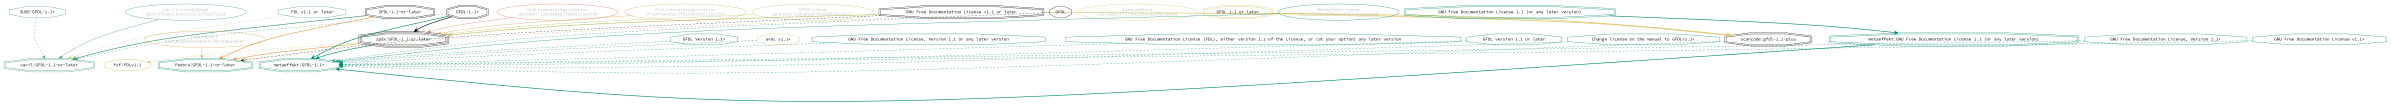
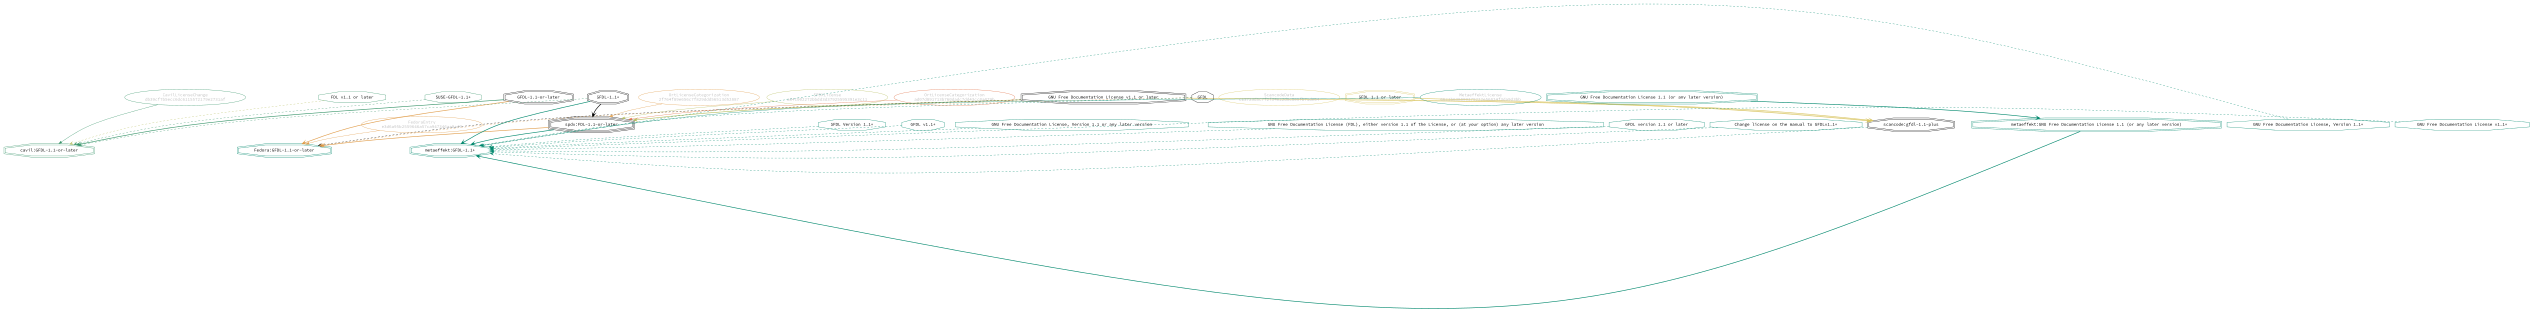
node "spdx:GFDL-1.1-or-later": label "spdx:GFDL-1.1-or-later" -> "spdx:FDL-1.1-or-later"
node "GFDL v1.1+": color #dac767 -> #00876c
node "fsf:FDLv1.1": removed
